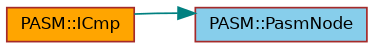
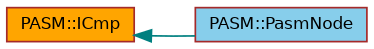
edge "PASM::ICmp" -> "PASM::PasmNode": reversed
